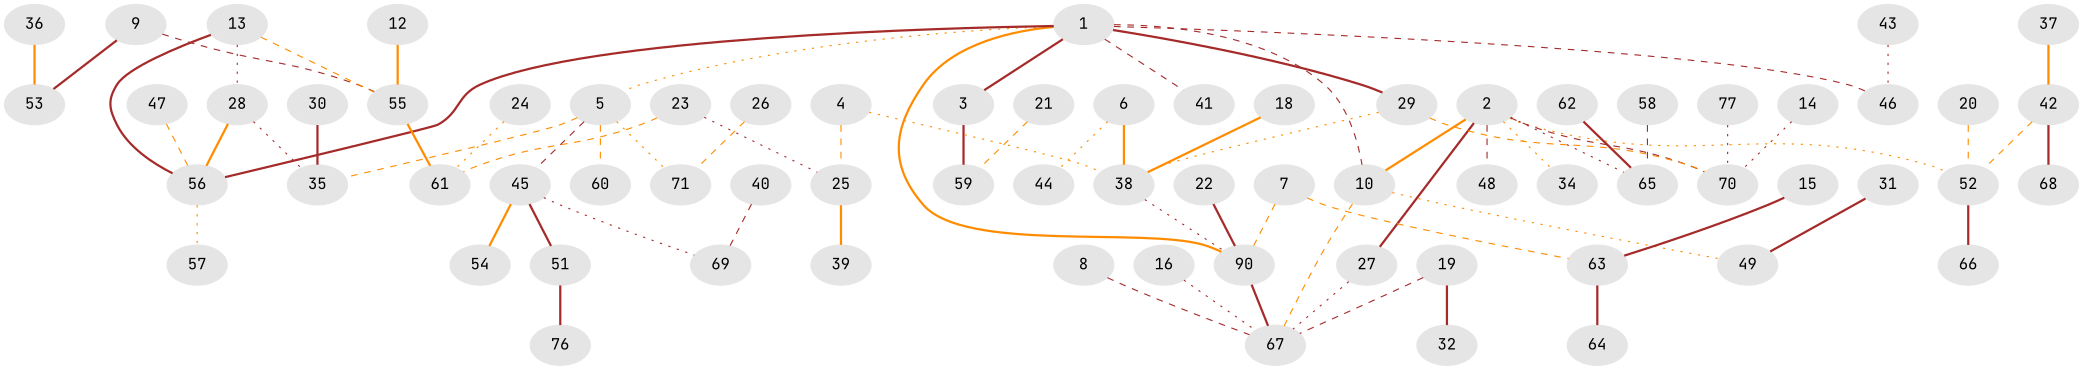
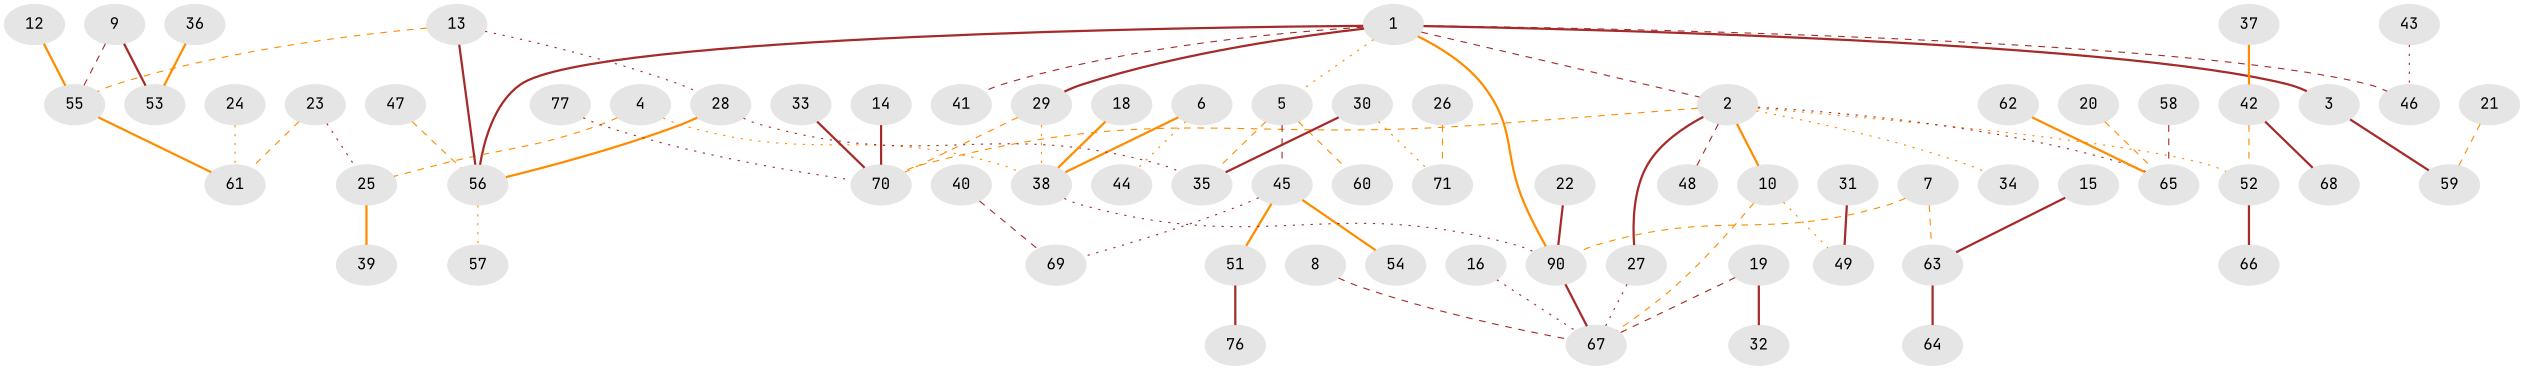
edge "1" -- "10": now "1" -- "2"
node "33": added
edge "5" -- "71": now "30" -- "71"
edge "2" -- "70": color brown -> darkorange
edge "20" -- "52": now "20" -- "65"
edge "14" -- "70": style dotted -> bold
edge "62" -- "65": color brown -> darkorange
edge "45" -- "51": color brown -> darkorange
